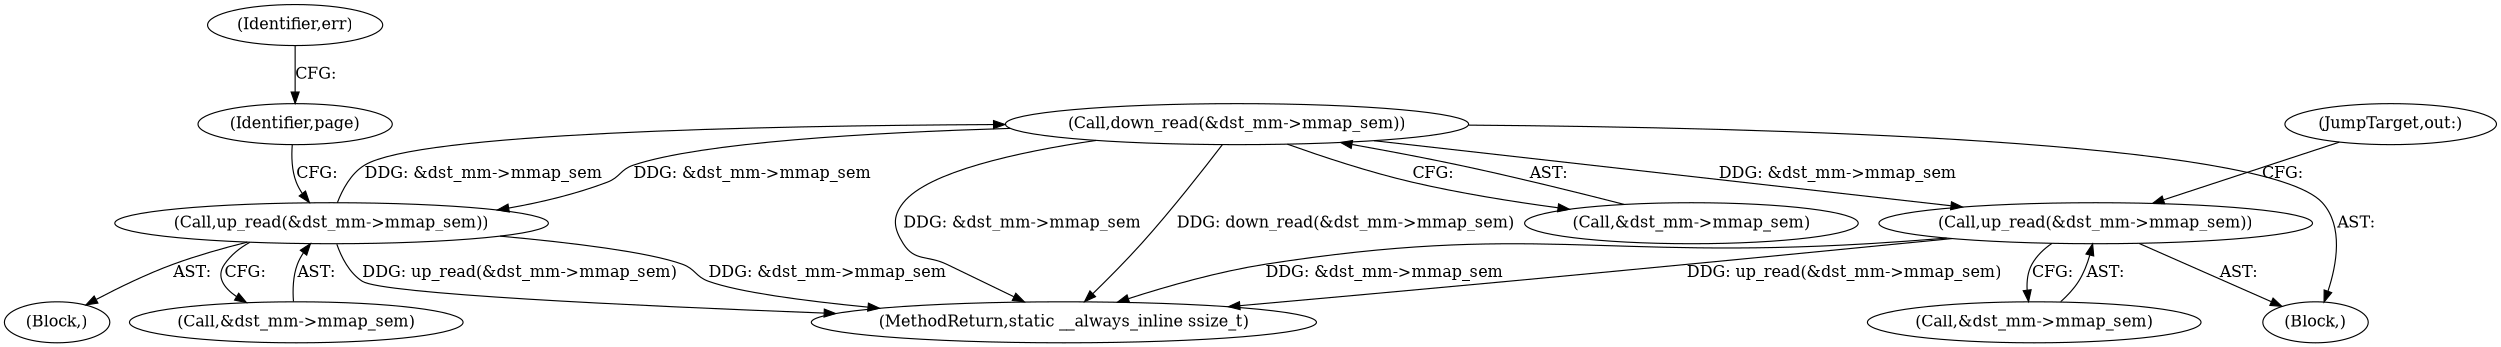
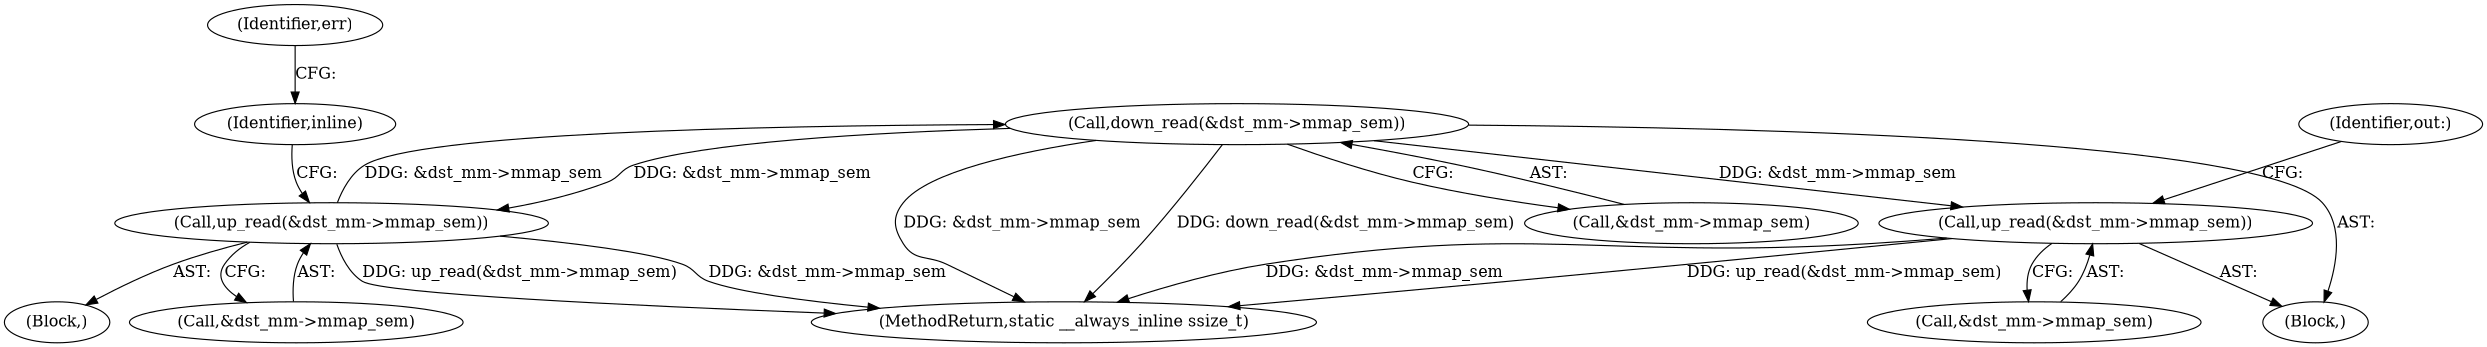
node "(Identifier,page)": label "(Identifier,page)" -> "(Identifier,inline)"
node "(JumpTarget,out:)": label "(JumpTarget,out:)" -> "(Identifier,out:)"
